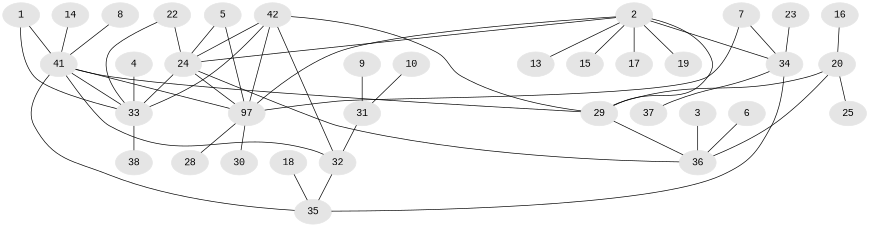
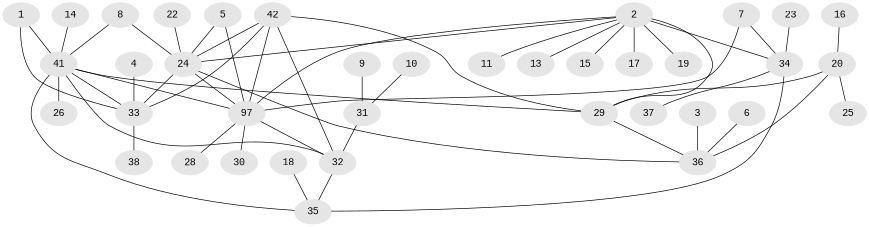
edge "8" -- "24": added
edge "22" -- "33": removed
node "11": added
node "26": added
edge "97" -- "32": added
